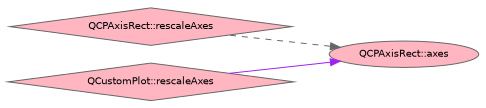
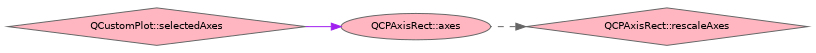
edge "QCPAxisRect::rescaleAxes" -> "QCPAxisRect::axes": reversed
node "QCustomPlot::rescaleAxes": label "QCustomPlot::rescaleAxes" -> "QCustomPlot::selectedAxes"
